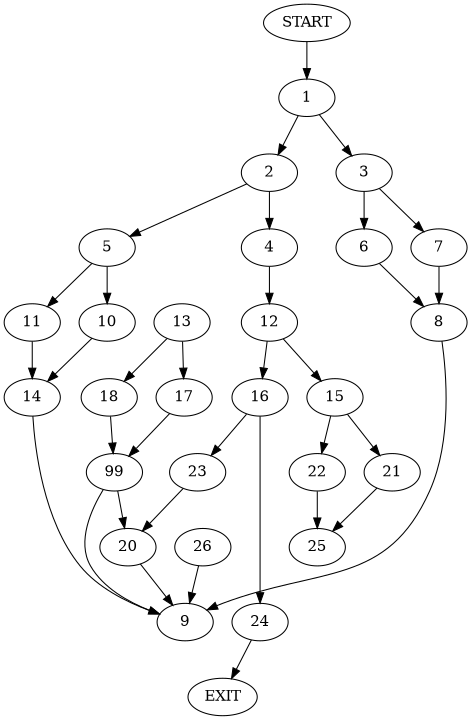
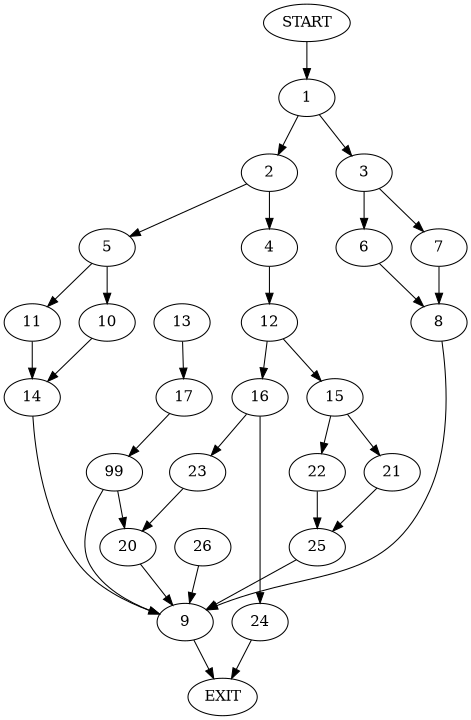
node "18": removed
edge "25" -> "9": added
edge "9" -> "EXIT": added
